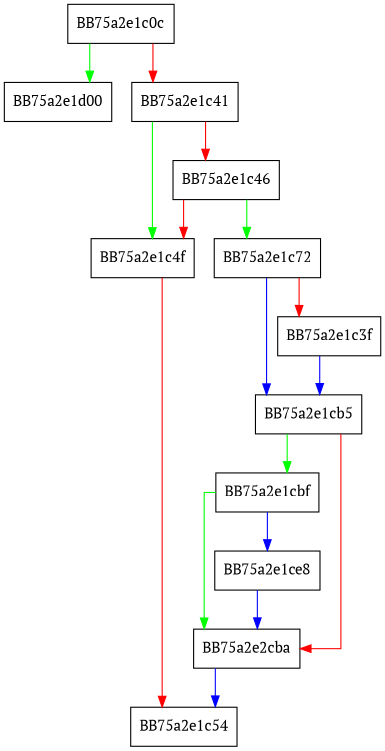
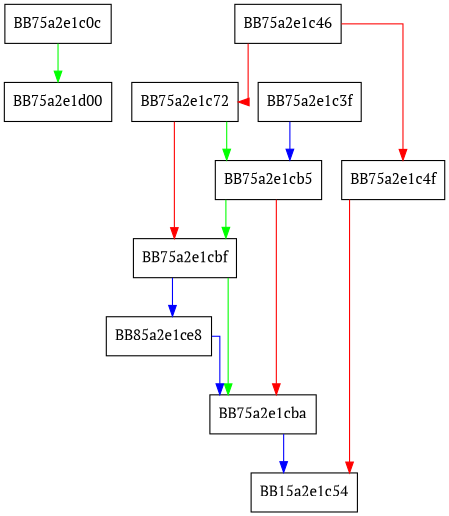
node "BB75a2e1c41": removed
edge "BB75a2e1c46" -> "BB75a2e1c72": color green -> red
edge "BB75a2e1c72" -> "BB75a2e1c3f": now "BB75a2e1c72" -> "BB75a2e1cbf"
edge "BB75a2e1c72" -> "BB75a2e1cb5": color blue -> green
node "BB75a2e1ce8": label "BB75a2e1ce8" -> "BB85a2e1ce8"
node "BB75a2e2cba": label "BB75a2e2cba" -> "BB75a2e1cba"
node "BB75a2e1c54": label "BB75a2e1c54" -> "BB15a2e1c54"
